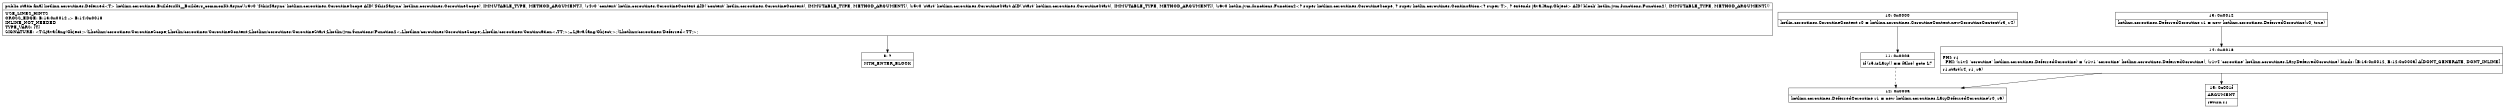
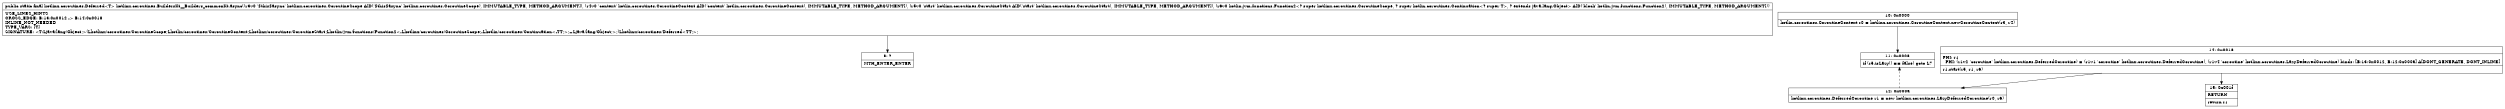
node "13: 0x0012": removed
node "8: ?": text "MTH_ENTER_BLOCK" -> "MTH_ENTER_ENTER"
node "14: 0x0018": text "r1.start(r4, r1, r6)" -> "r1.start(r5, r1, r6)"
edge "11: 0x0008" -> "12: 0x000a": reversed
node "15: 0x001f": text "ARGUMENT" -> "RETURN"
